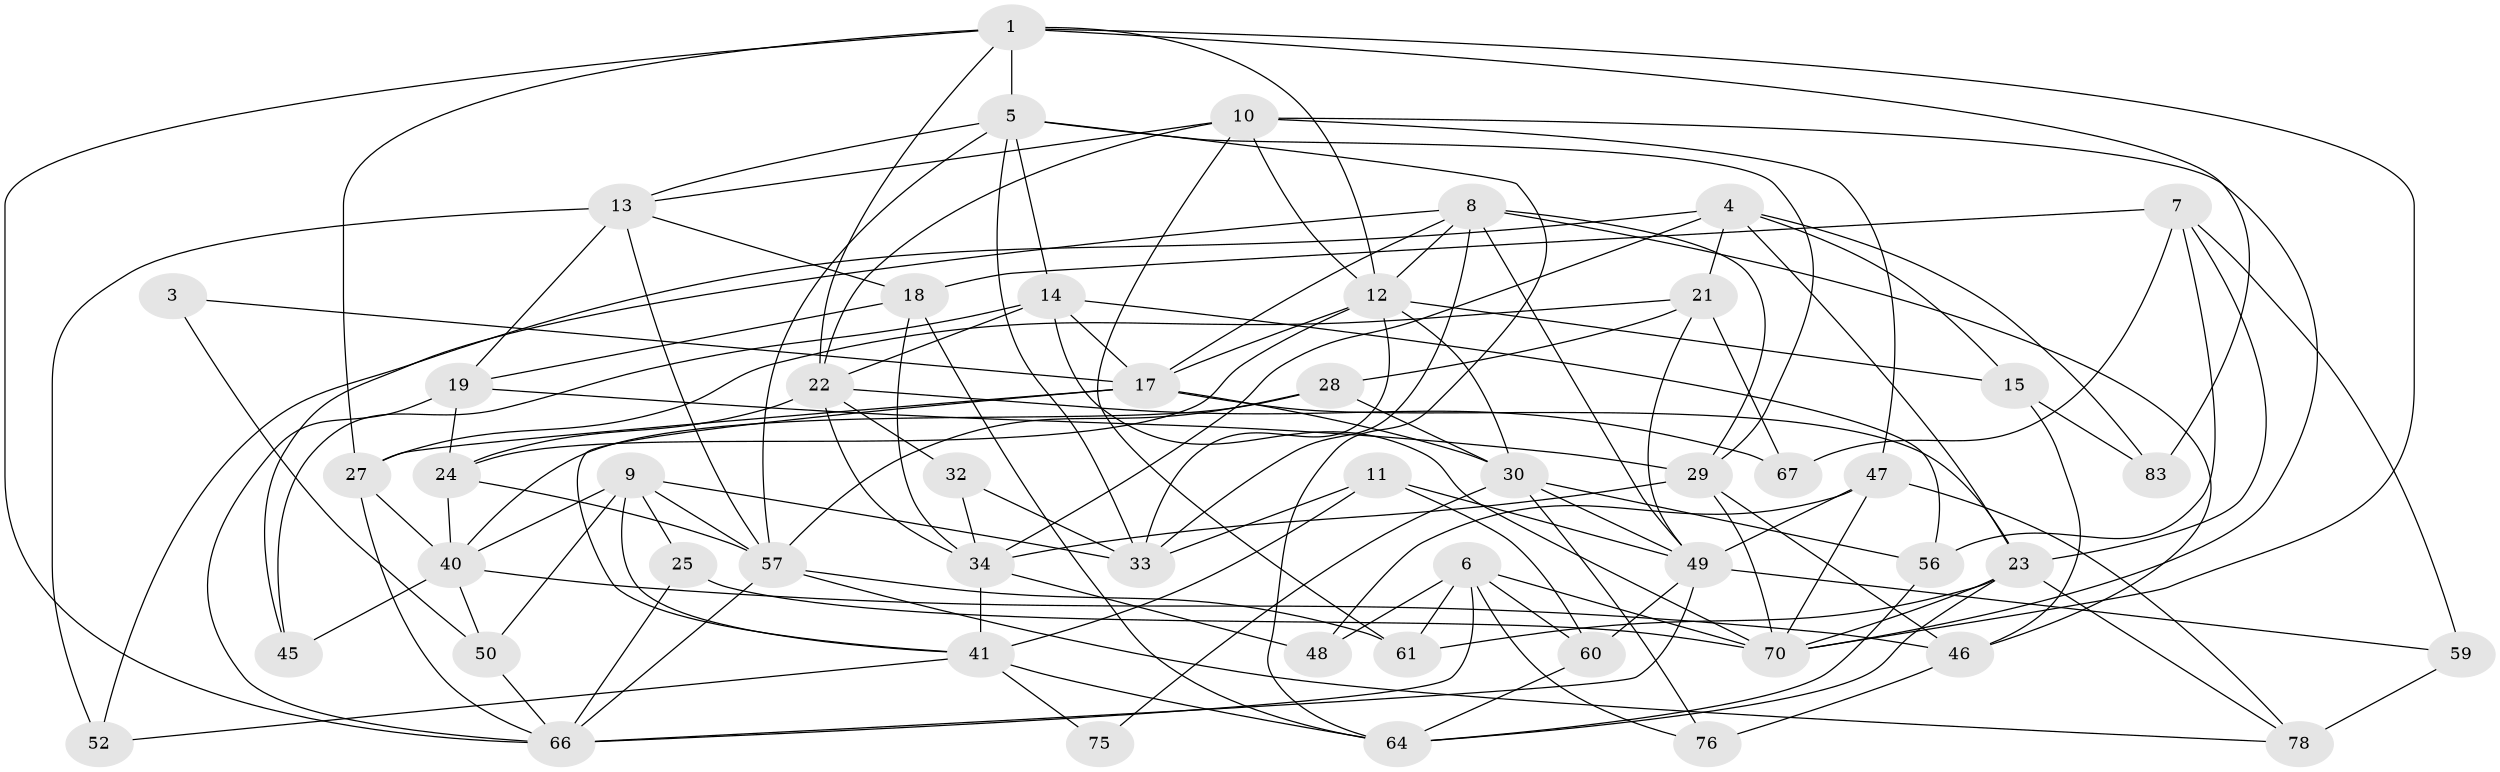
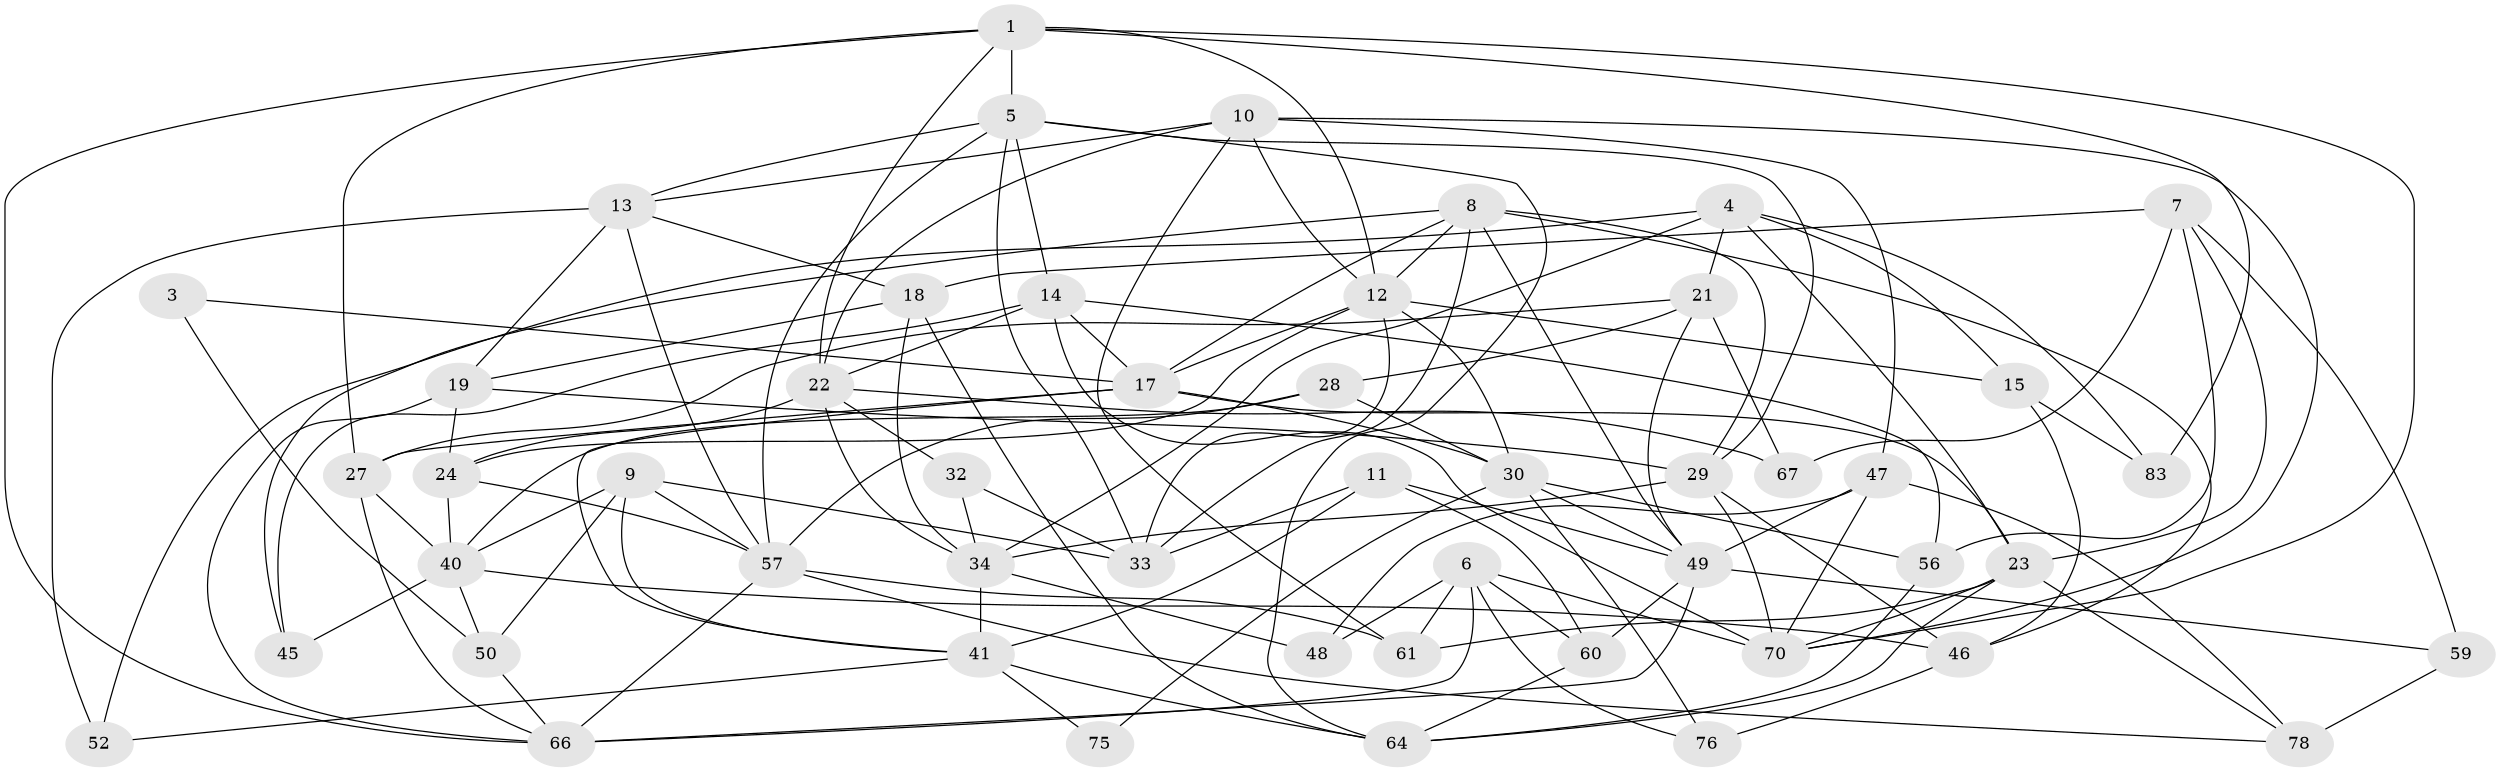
node "25": removed
